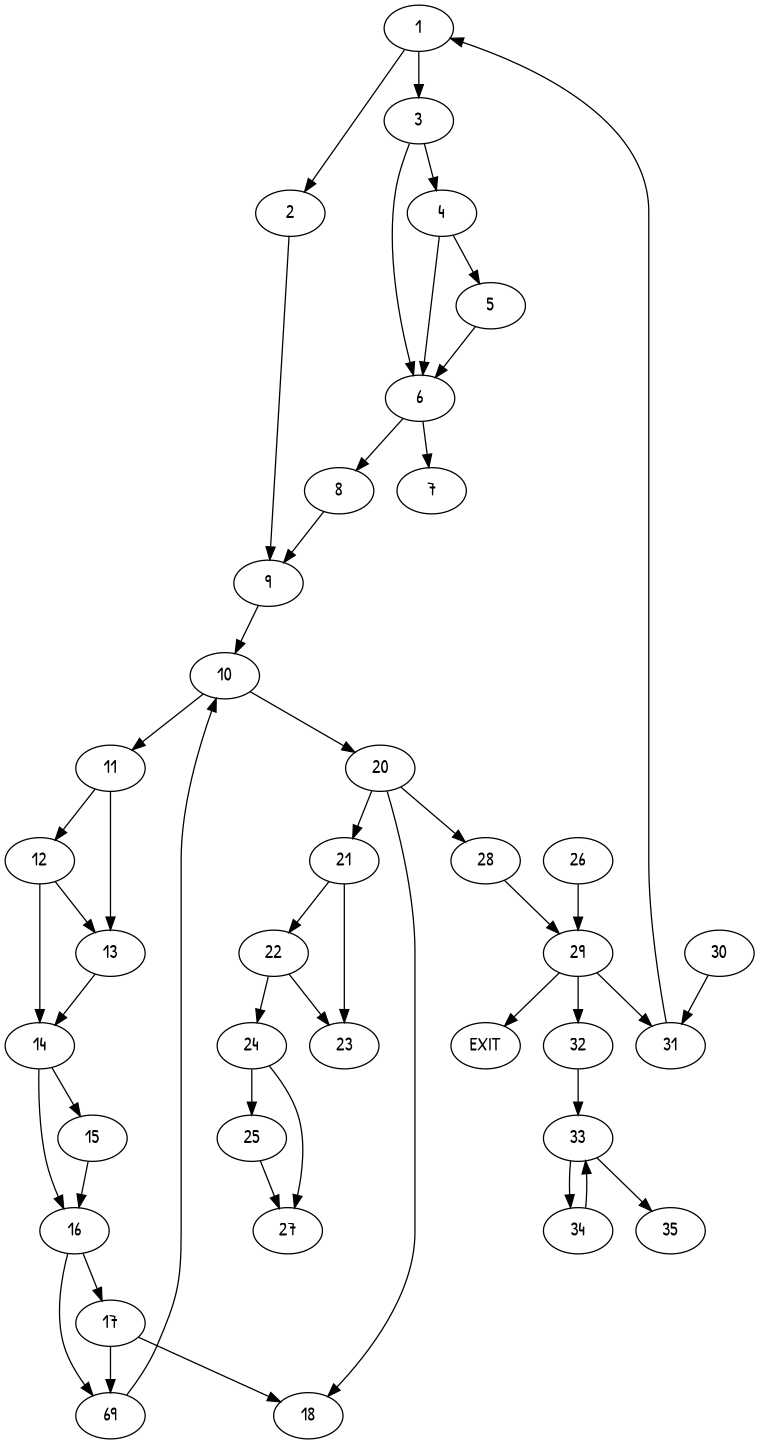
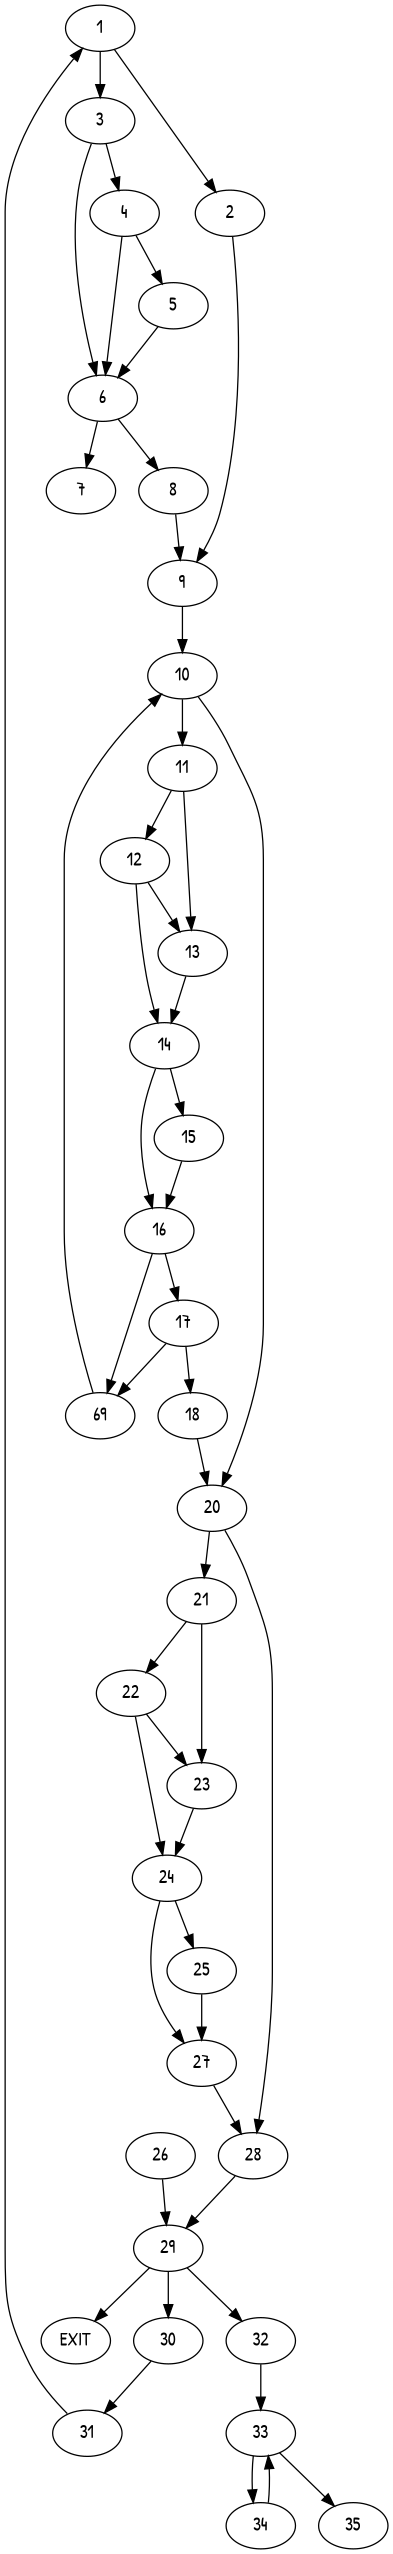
edge "29" -> "31": now "29" -> "30"
edge "20" -> "18": reversed
edge "23" -> "24": added
edge "27" -> "28": added
